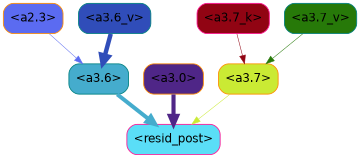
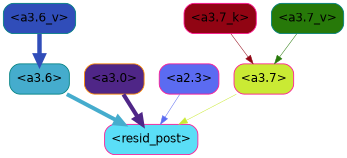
node "<a2.3>": color darkorange -> deeppink
edge "<a2.3>" -> "<a3.6>": now "<a2.3>" -> "<resid_post>"
node "<a3.7>": color darkorange -> deeppink
